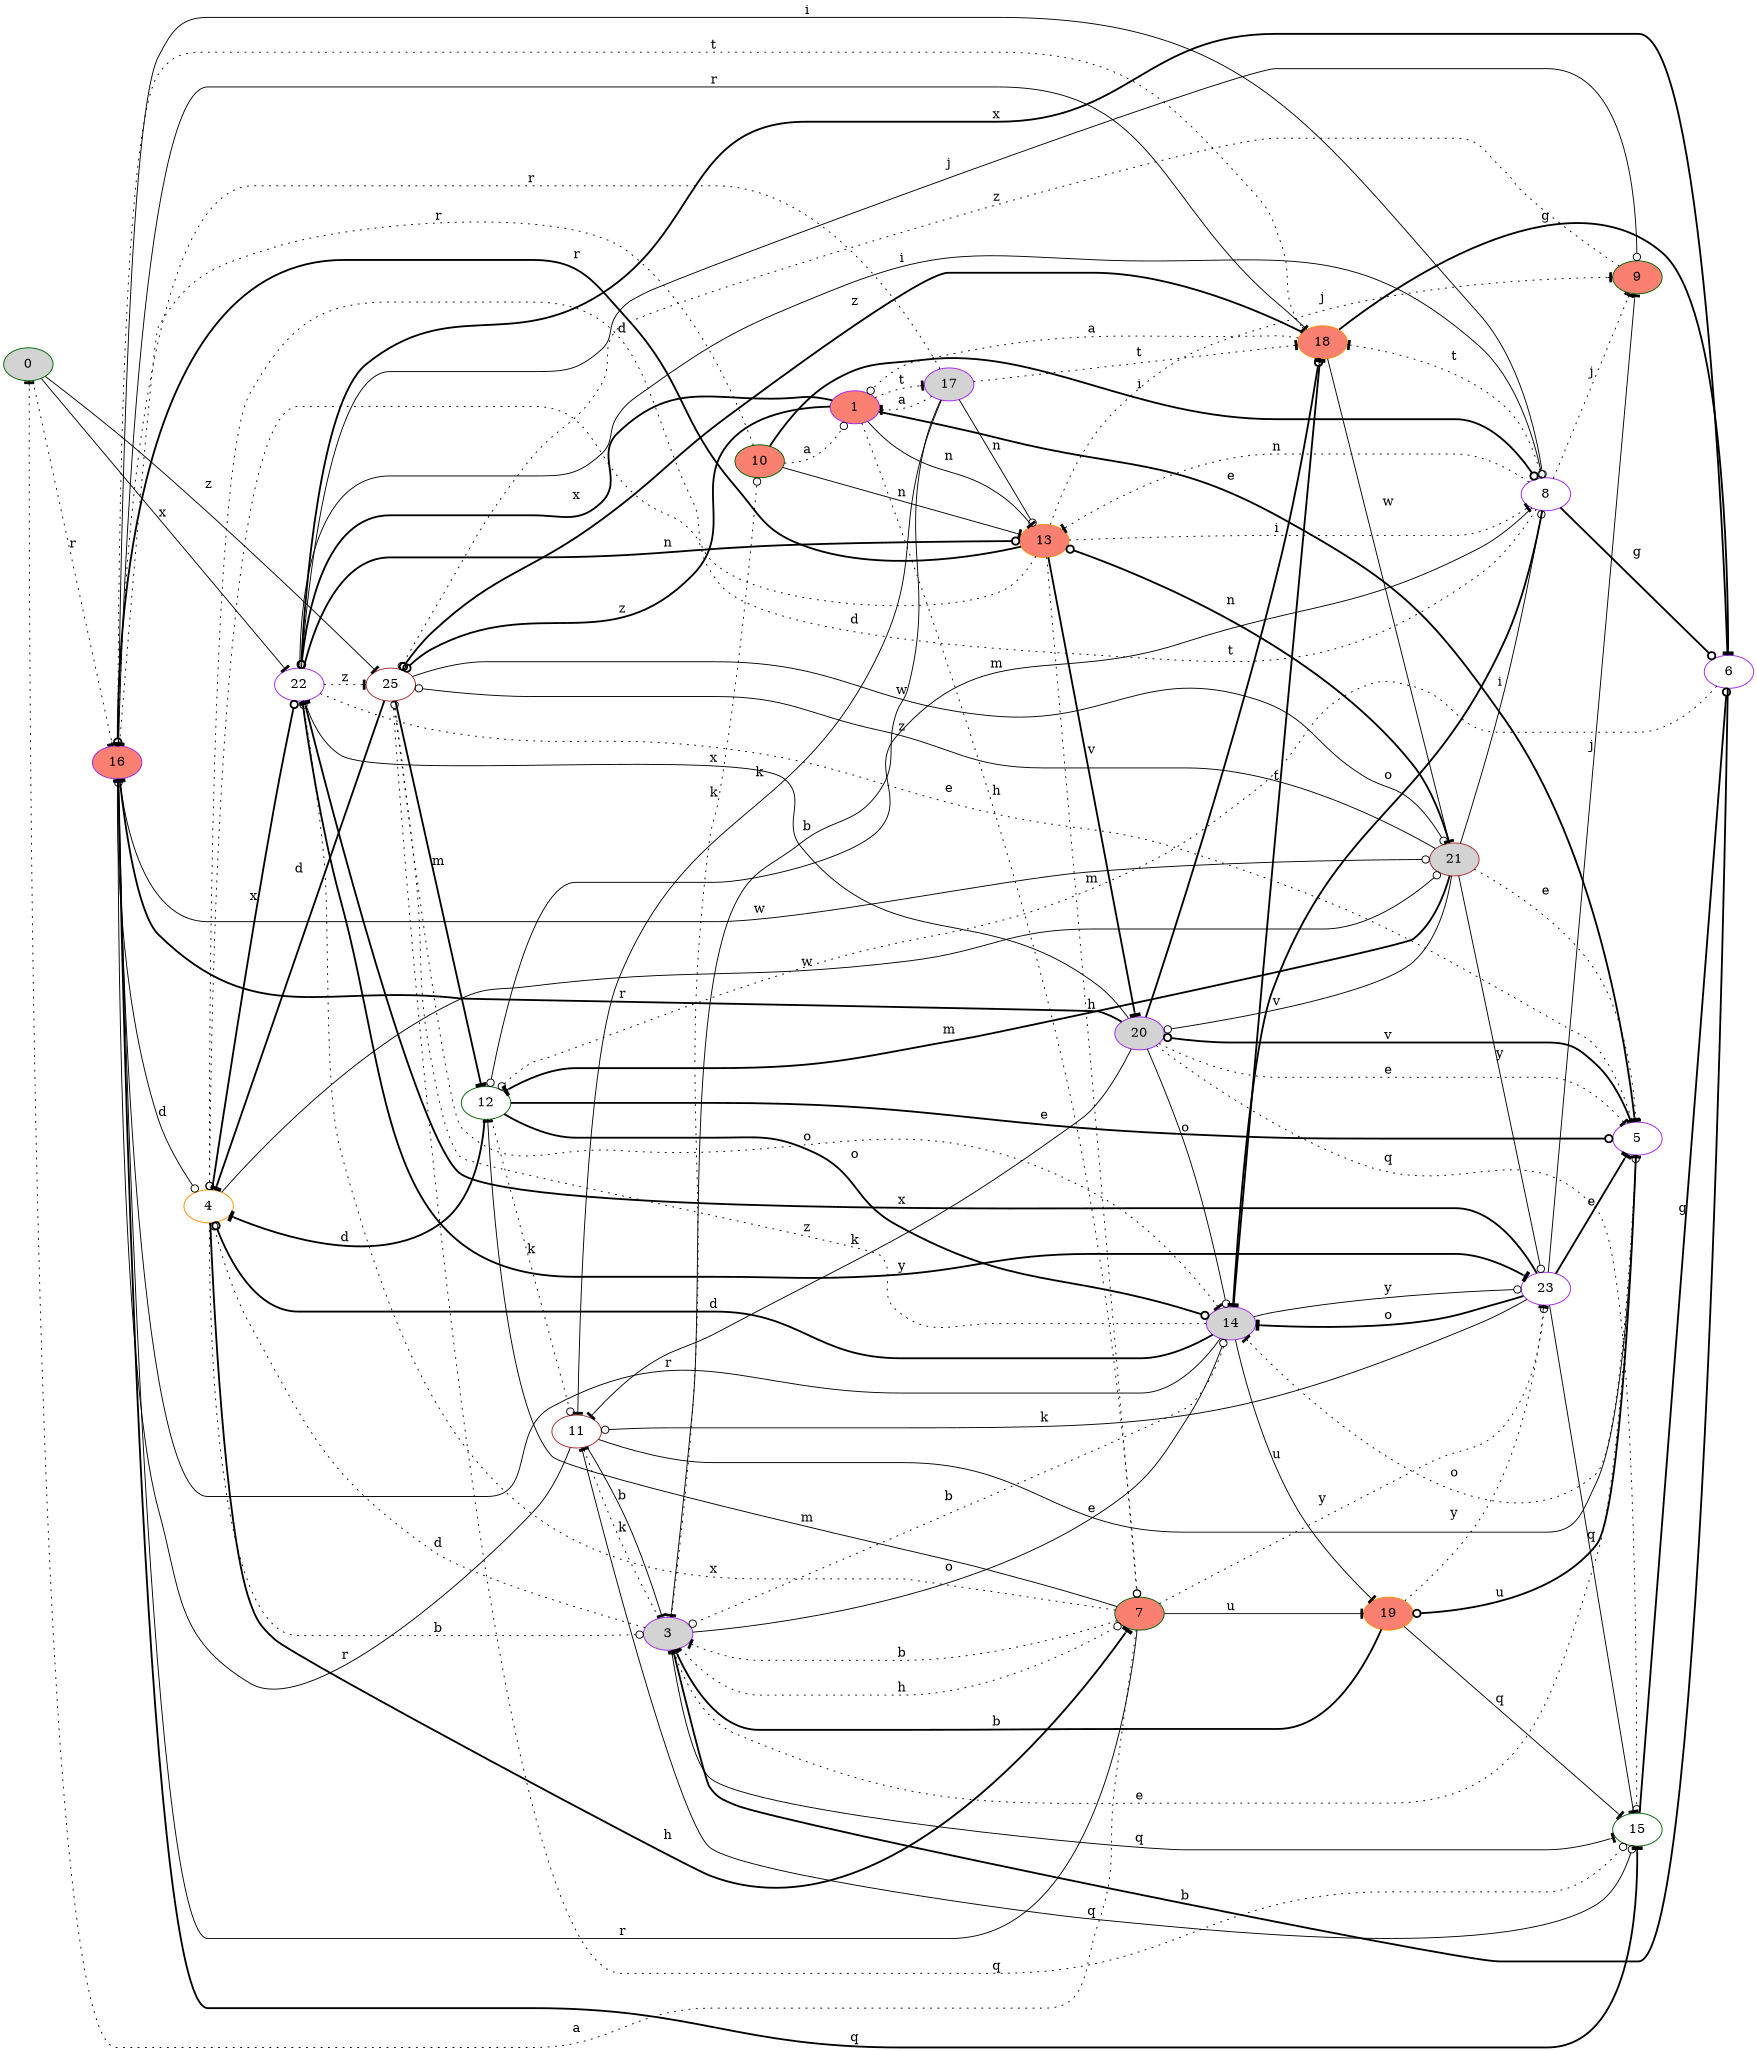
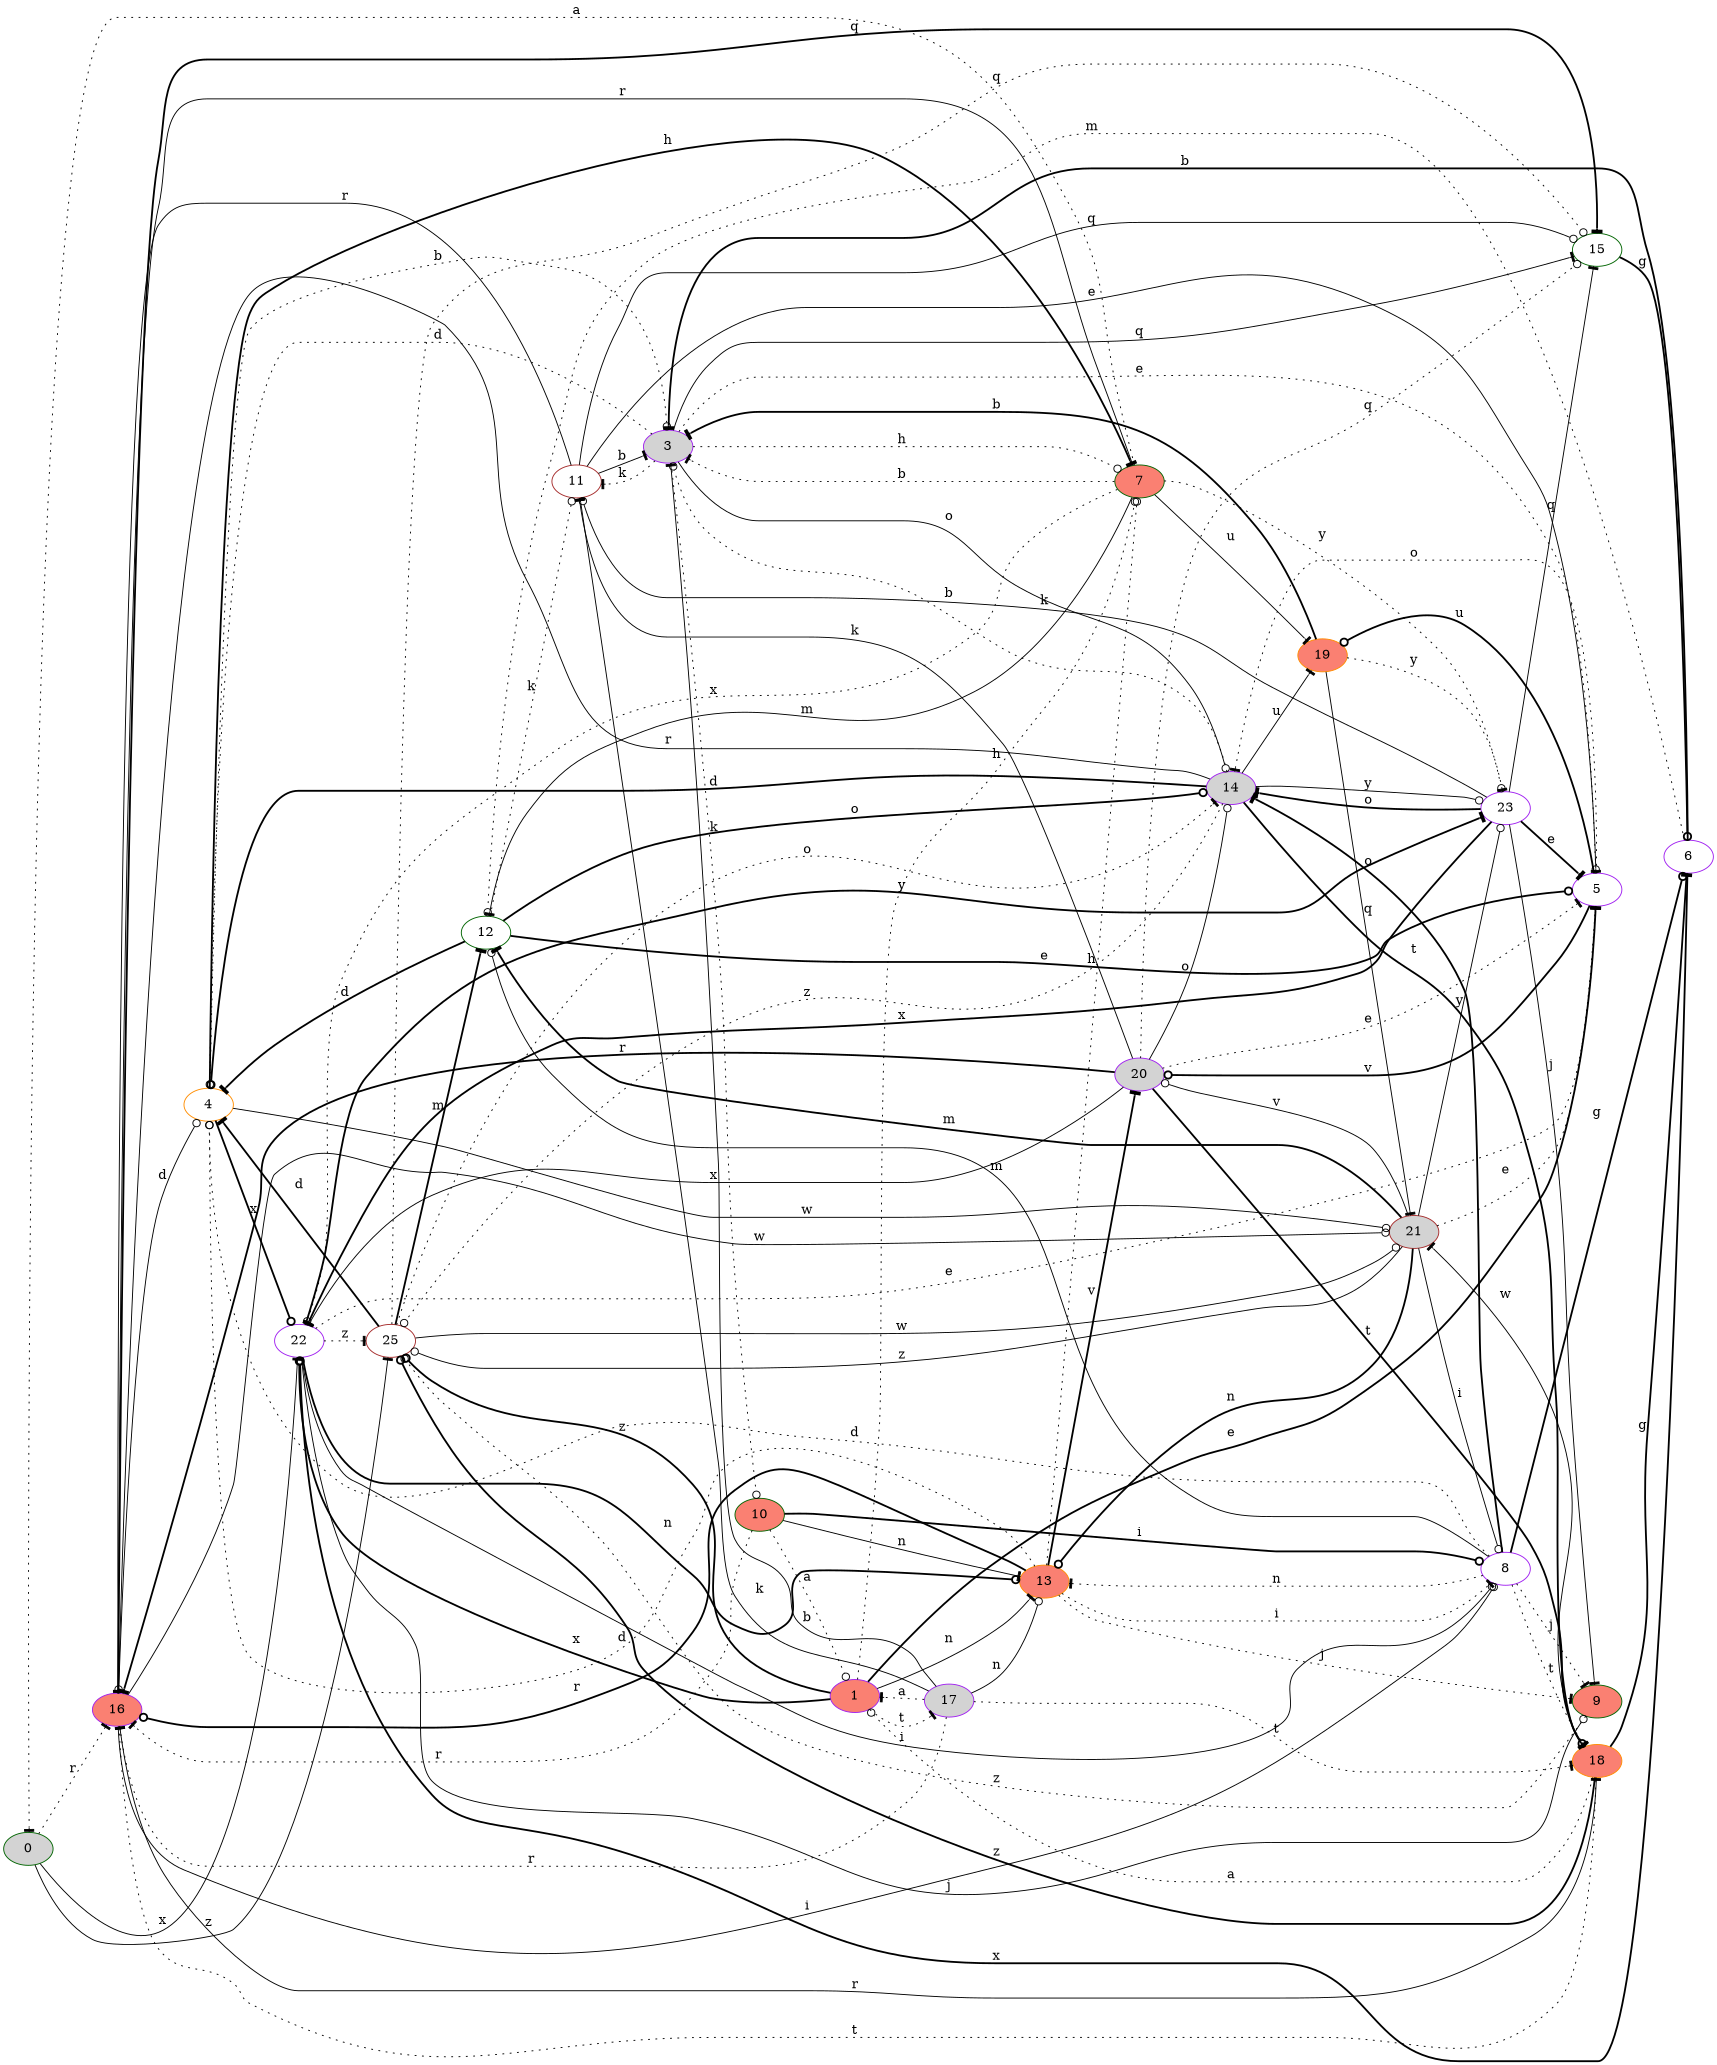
edge "19" -> "15": now "19" -> "21"
